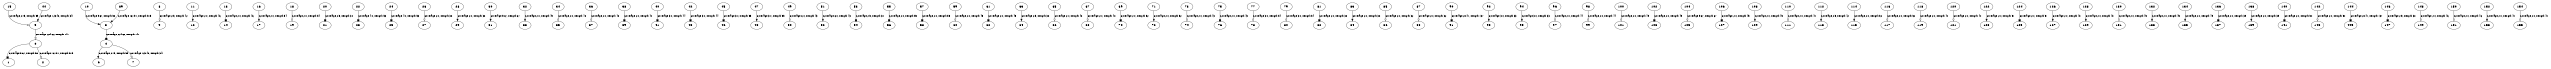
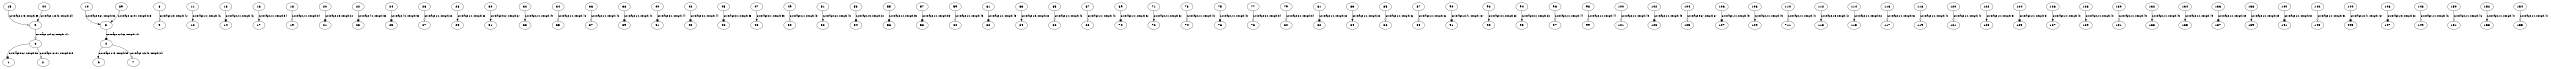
node "111": label "111" -> "711"
